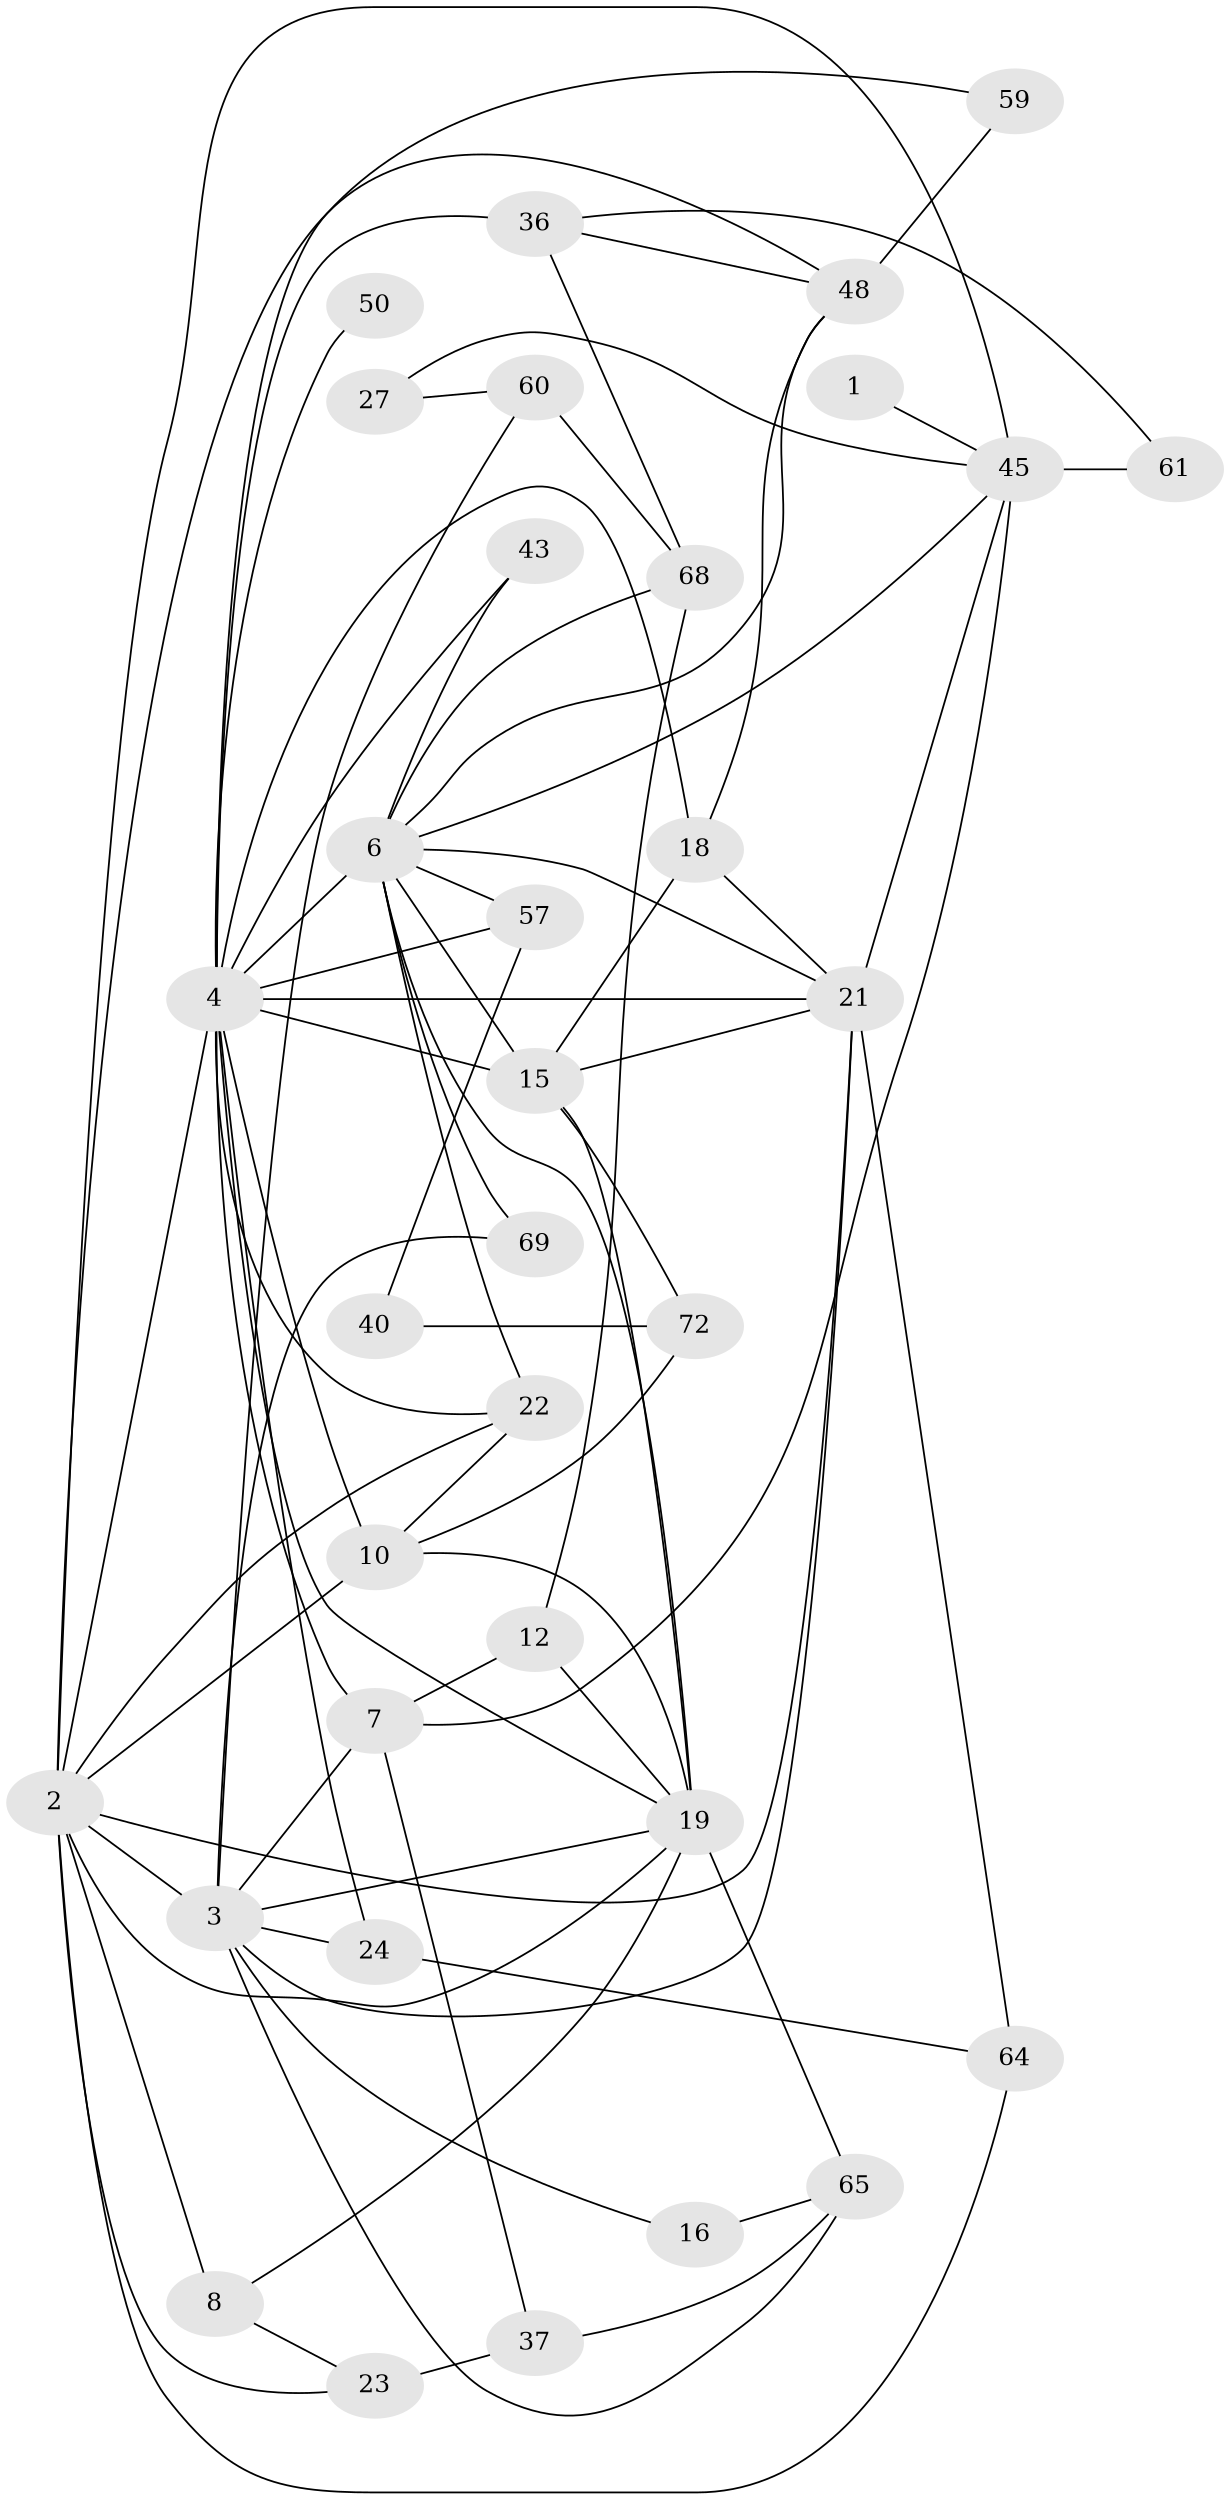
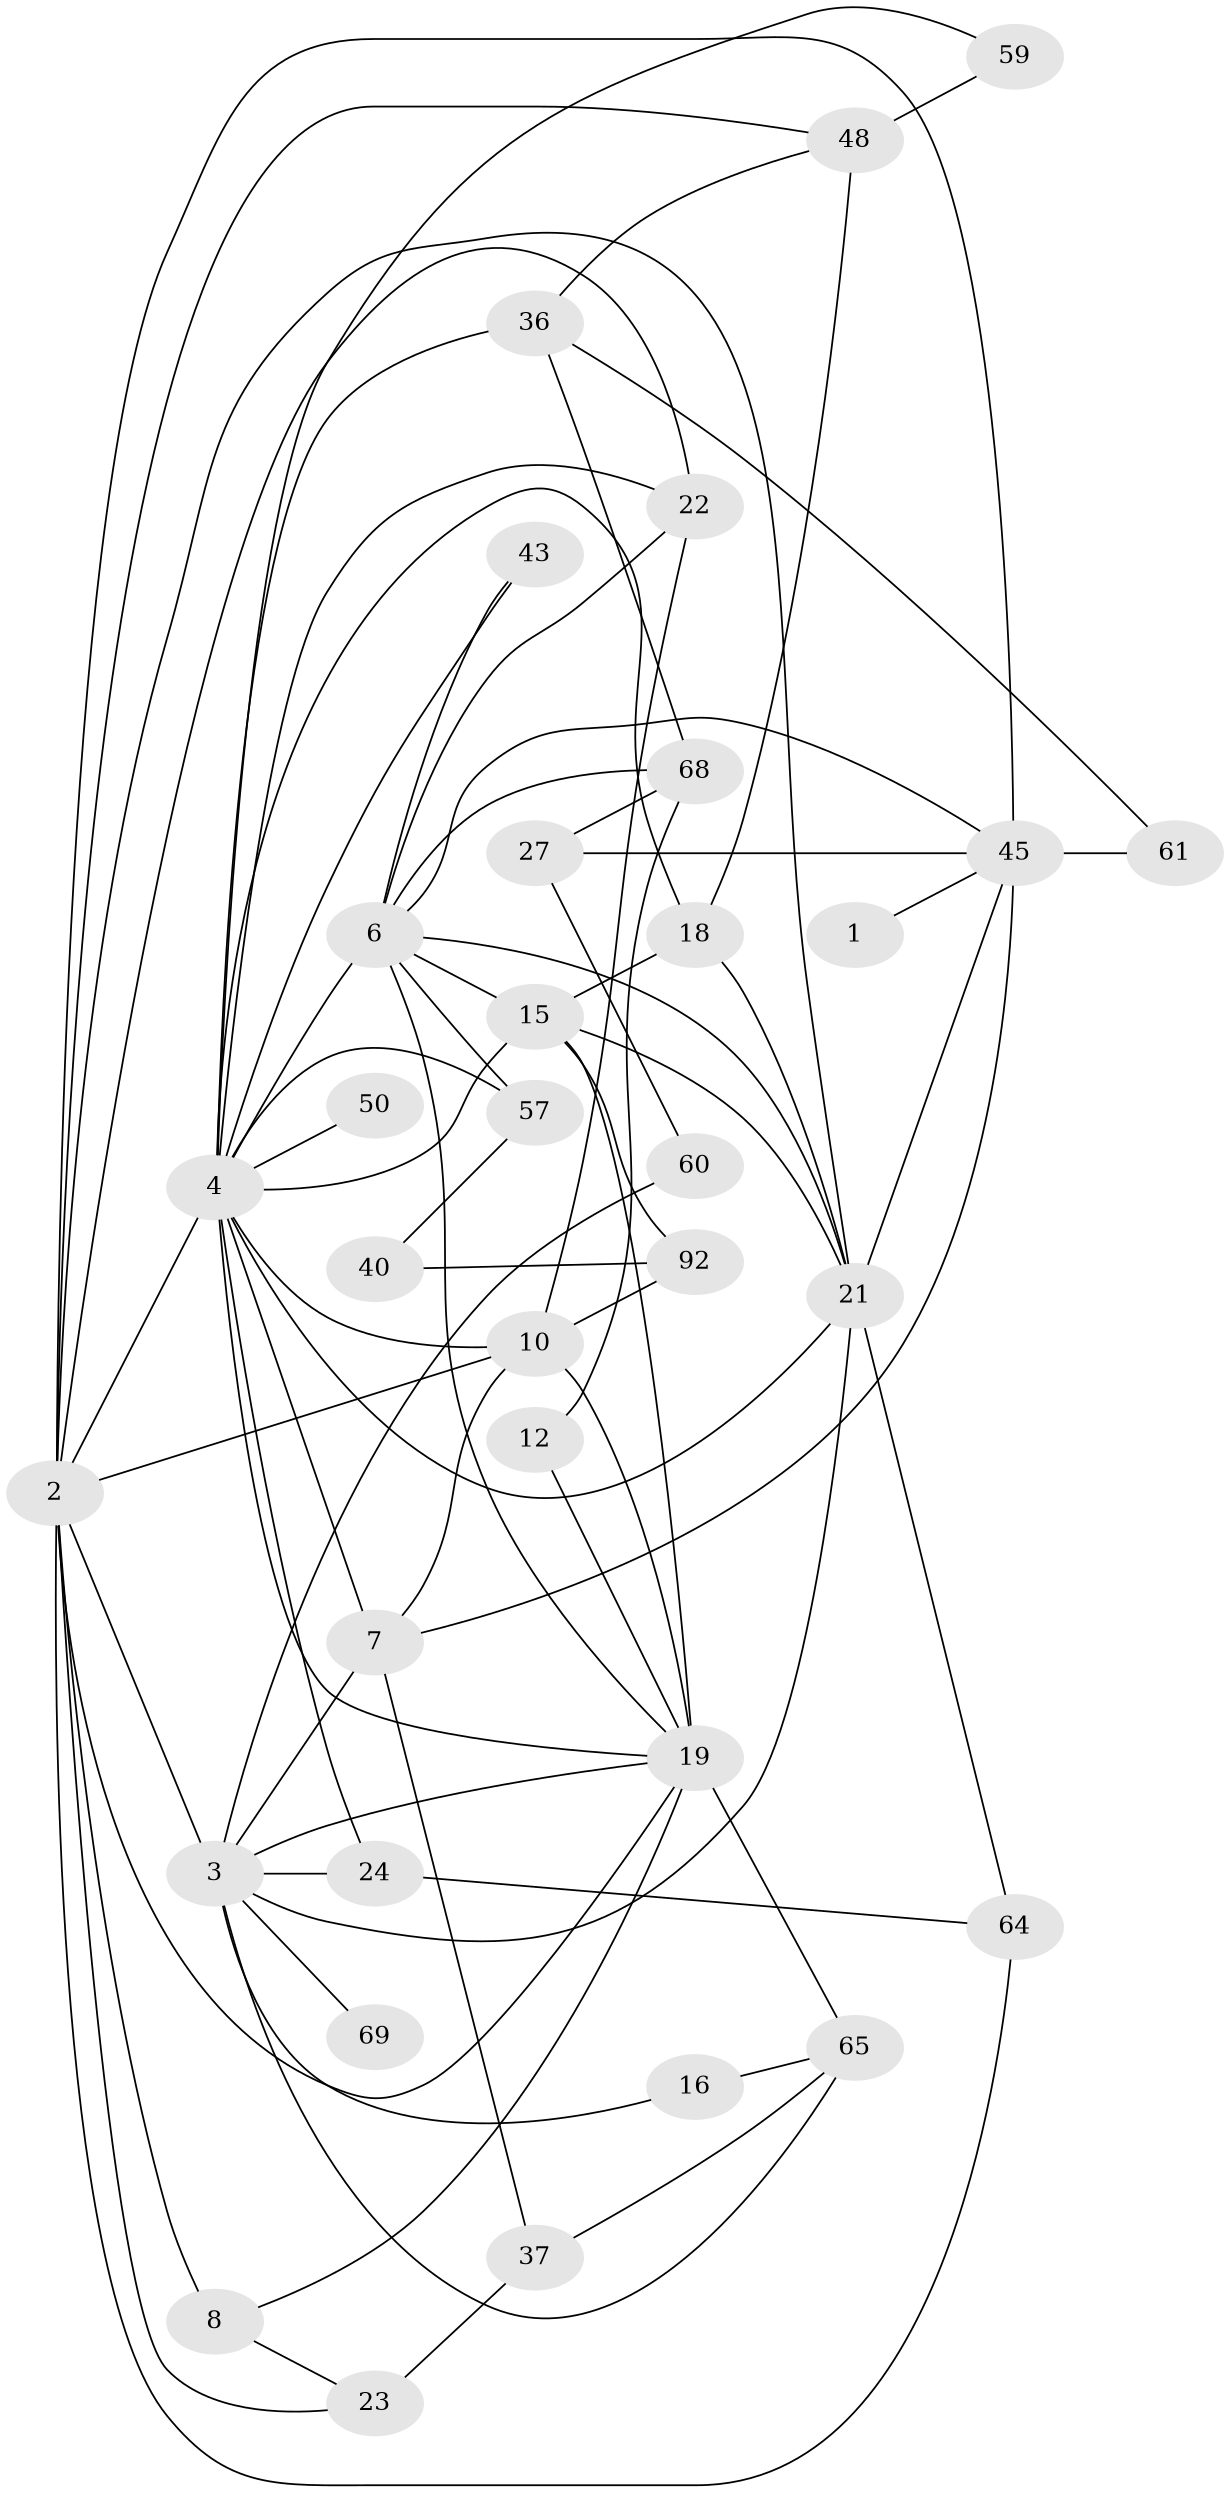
edge "60" -- "68": now "27" -- "68"
edge "48" -- "6": removed
edge "6" -- "69": removed
node "72": label "72" -> "92"
edge "12" -- "7": now "10" -- "7"
